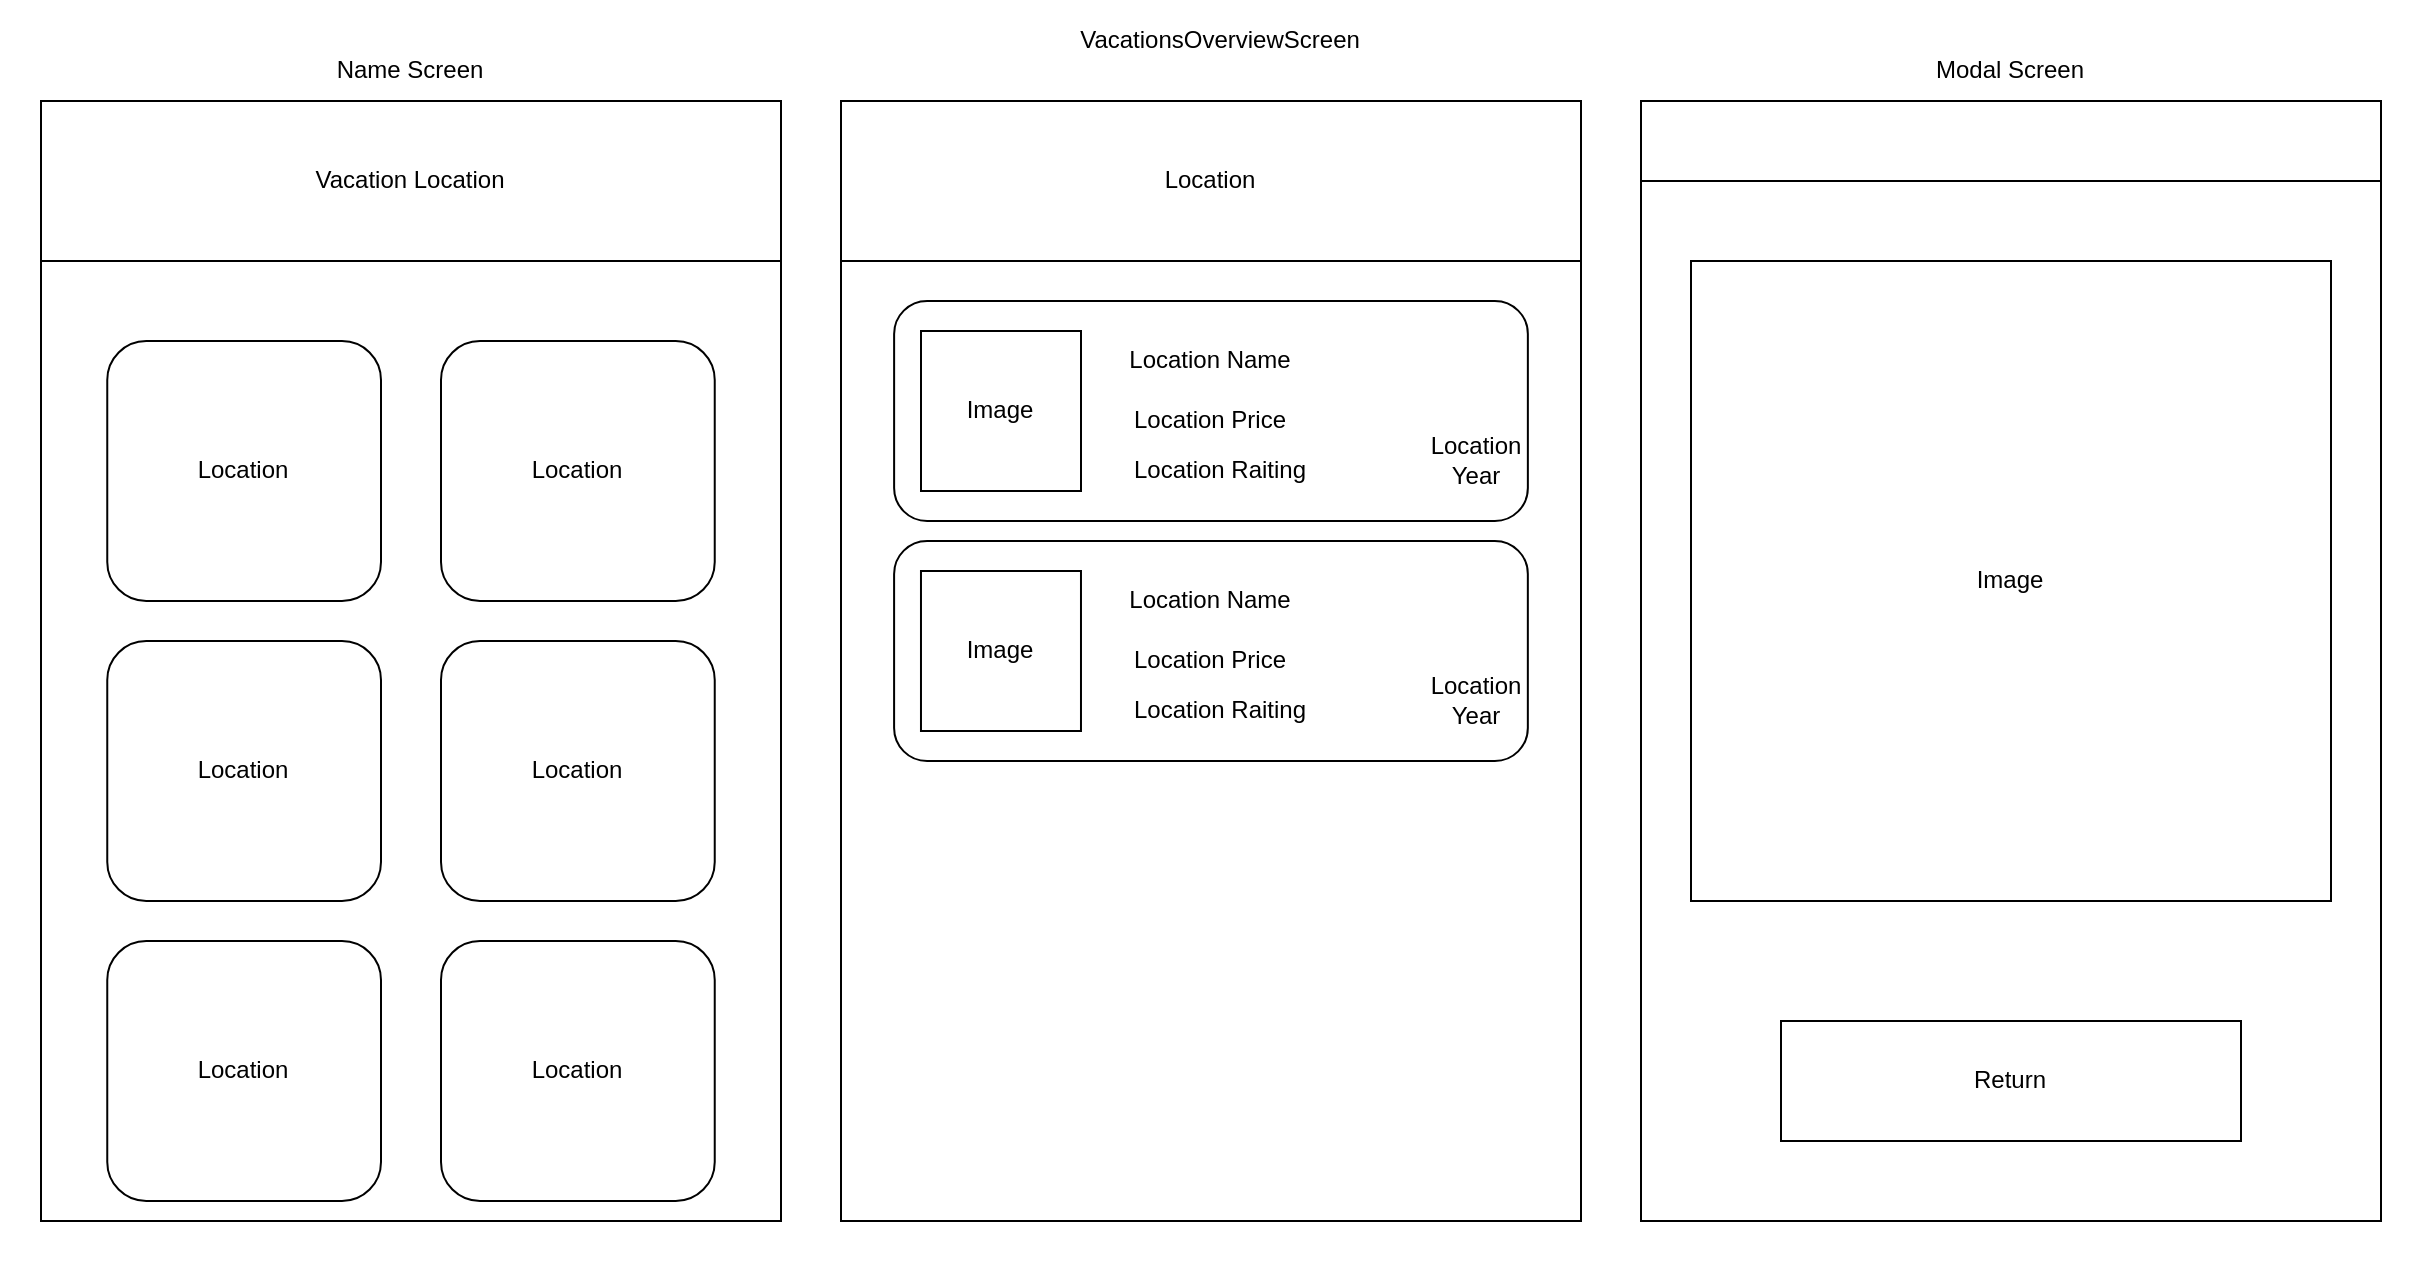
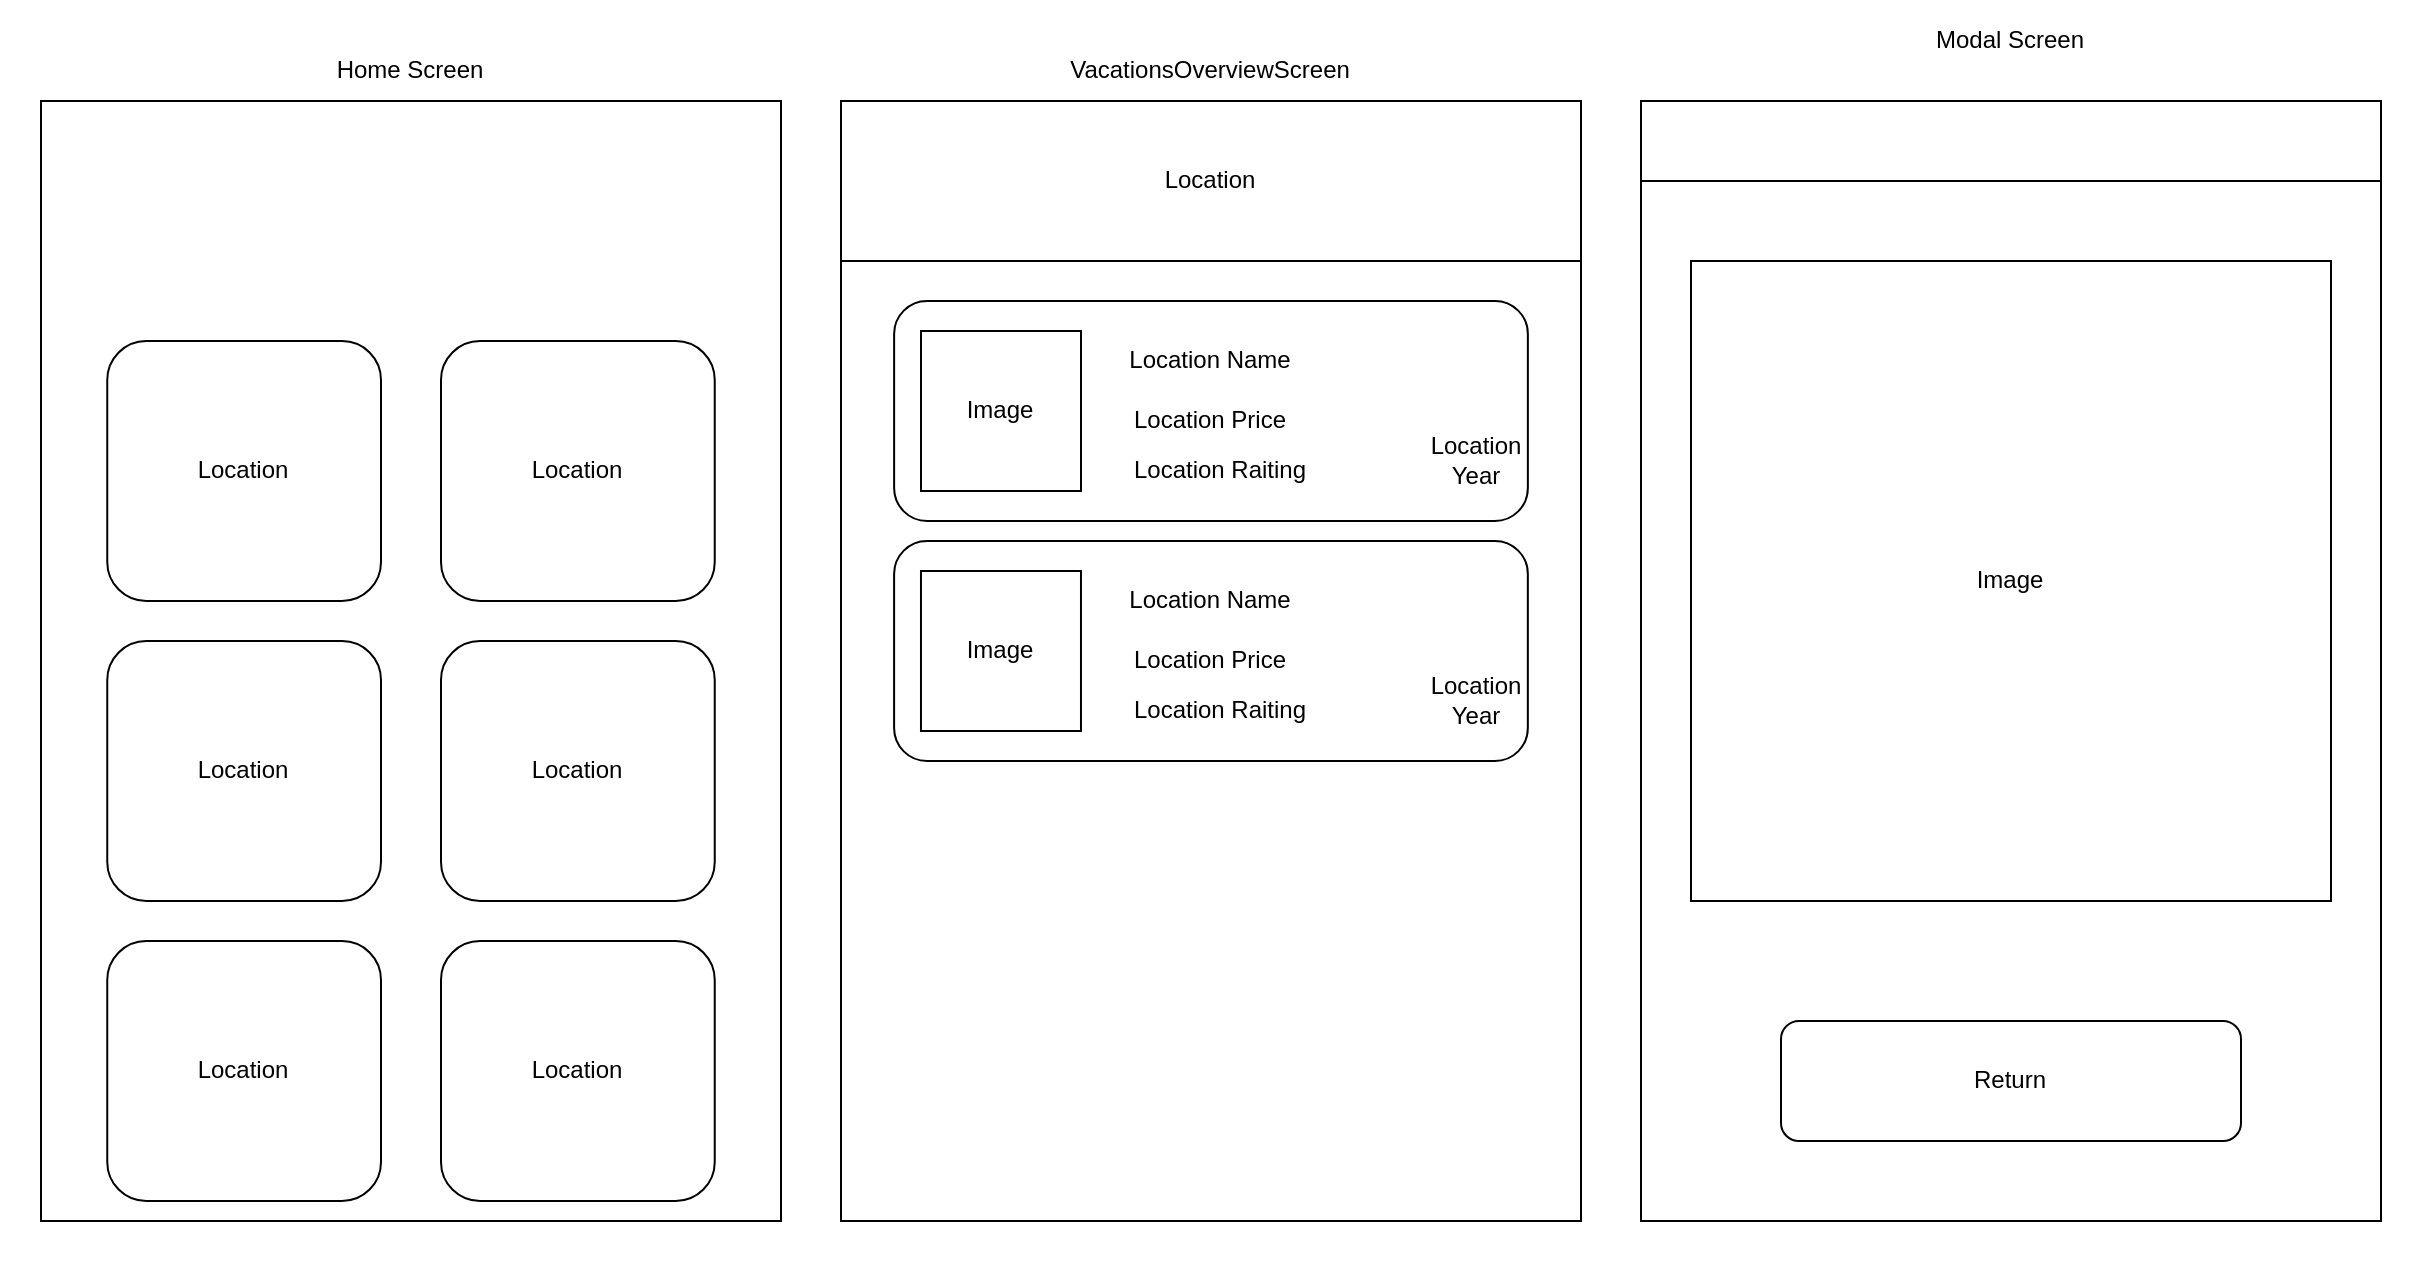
node "VacationsOverviewScreen": moved (1221, 41) -> (1211, 71)
node "Name Screen": label "Name Screen" -> "Home Screen"
node "Modal Screen": moved (2011, 71) -> (2011, 41)
node "Vacation Location": removed
node "Return": shape rectangle -> rounded rectangle
